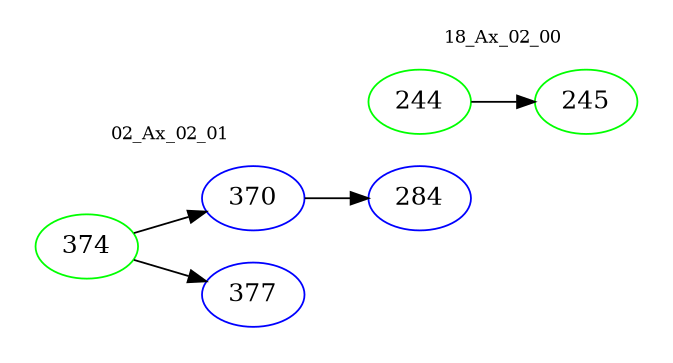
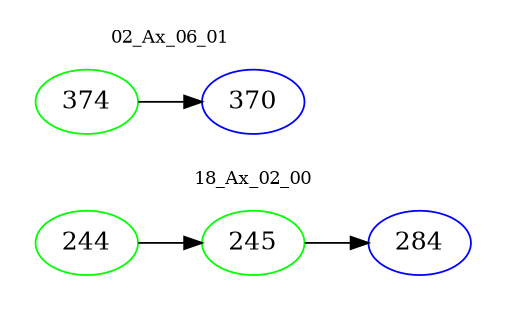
cluster "02_Ax_02_01": label "02_Ax_02_01" -> "02_Ax_06_01"
edge "370" -> "284": now "245" -> "284"
node "377": removed
